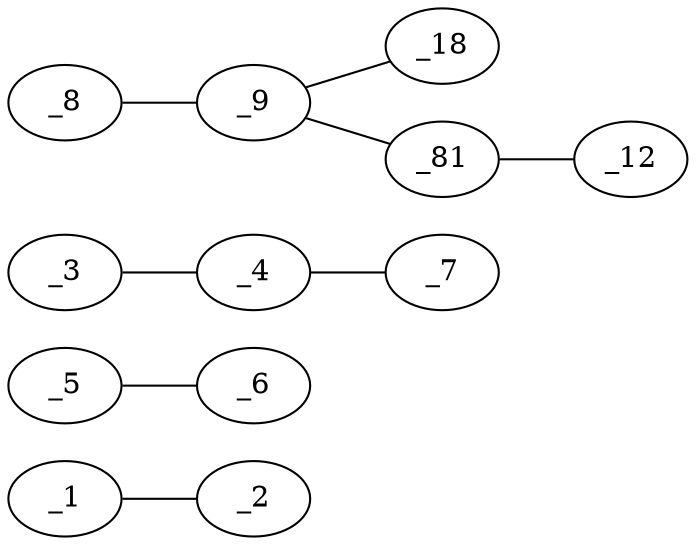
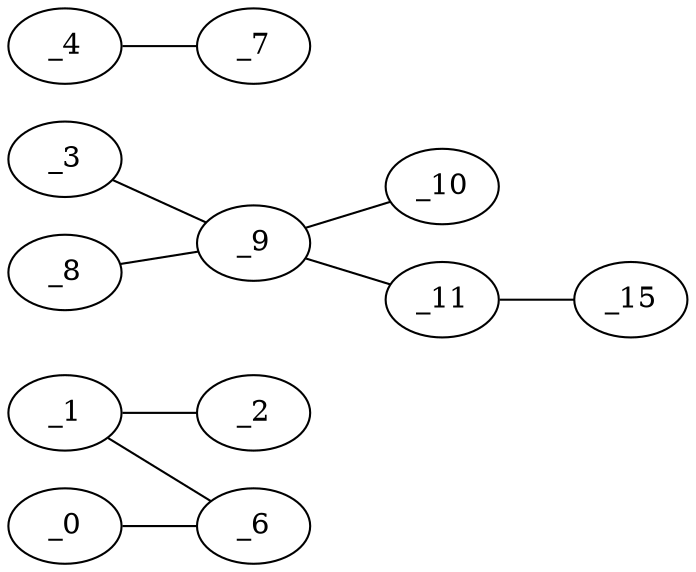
node "_18": label "_18" -> "_10"
node "_81": label "_81" -> "_11"
node "_12": label "_12" -> "_15"
edge "_3" -- "_4": now "_3" -- "_9"
node "_5": label "_5" -> "_0"
edge "_1" -- "_6": added
